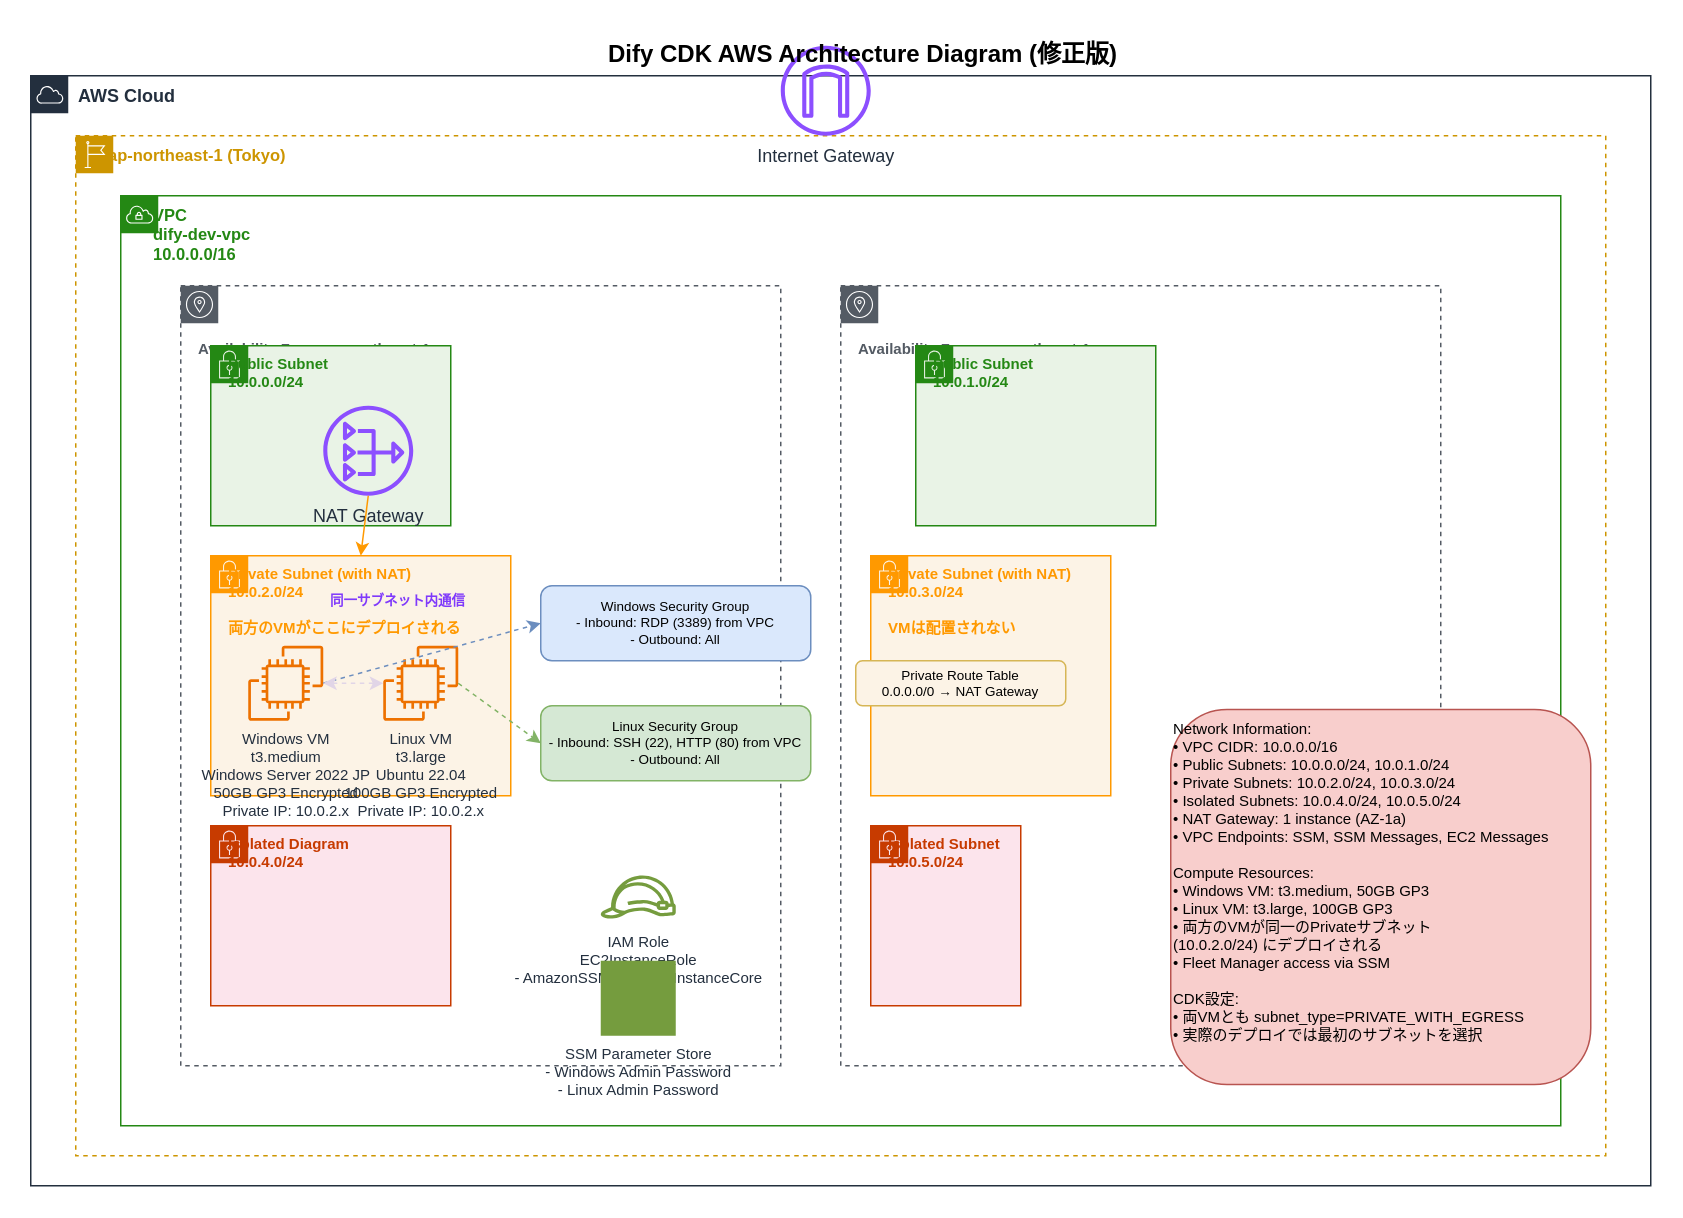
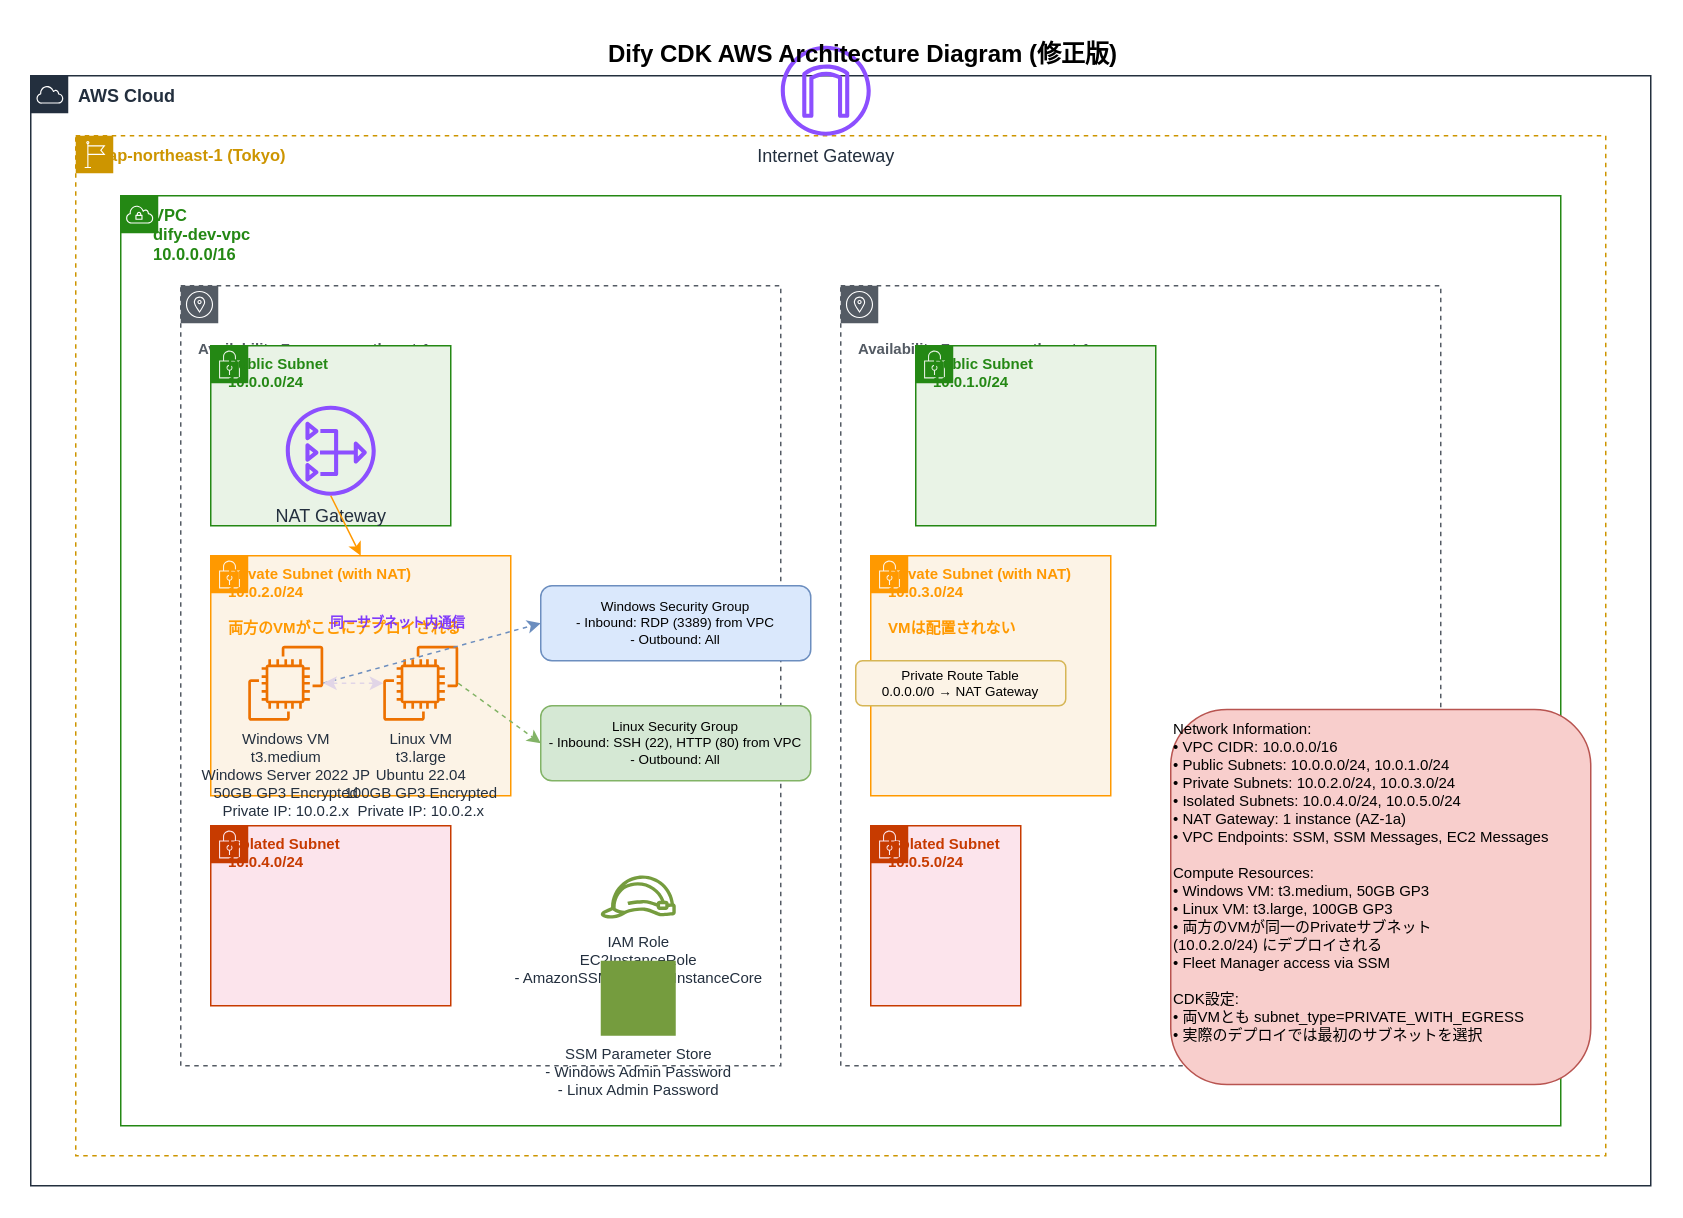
node "NAT Gateway": moved (368, 451) -> (331, 451)
node "同一サブネット内通信": moved (398, 601) -> (398, 623)
node "Isolated Diagram 10.0.4.0/24": label "Isolated Diagram 10.0.4.0/24" -> "Isolated Subnet 10.0.4.0/24"
